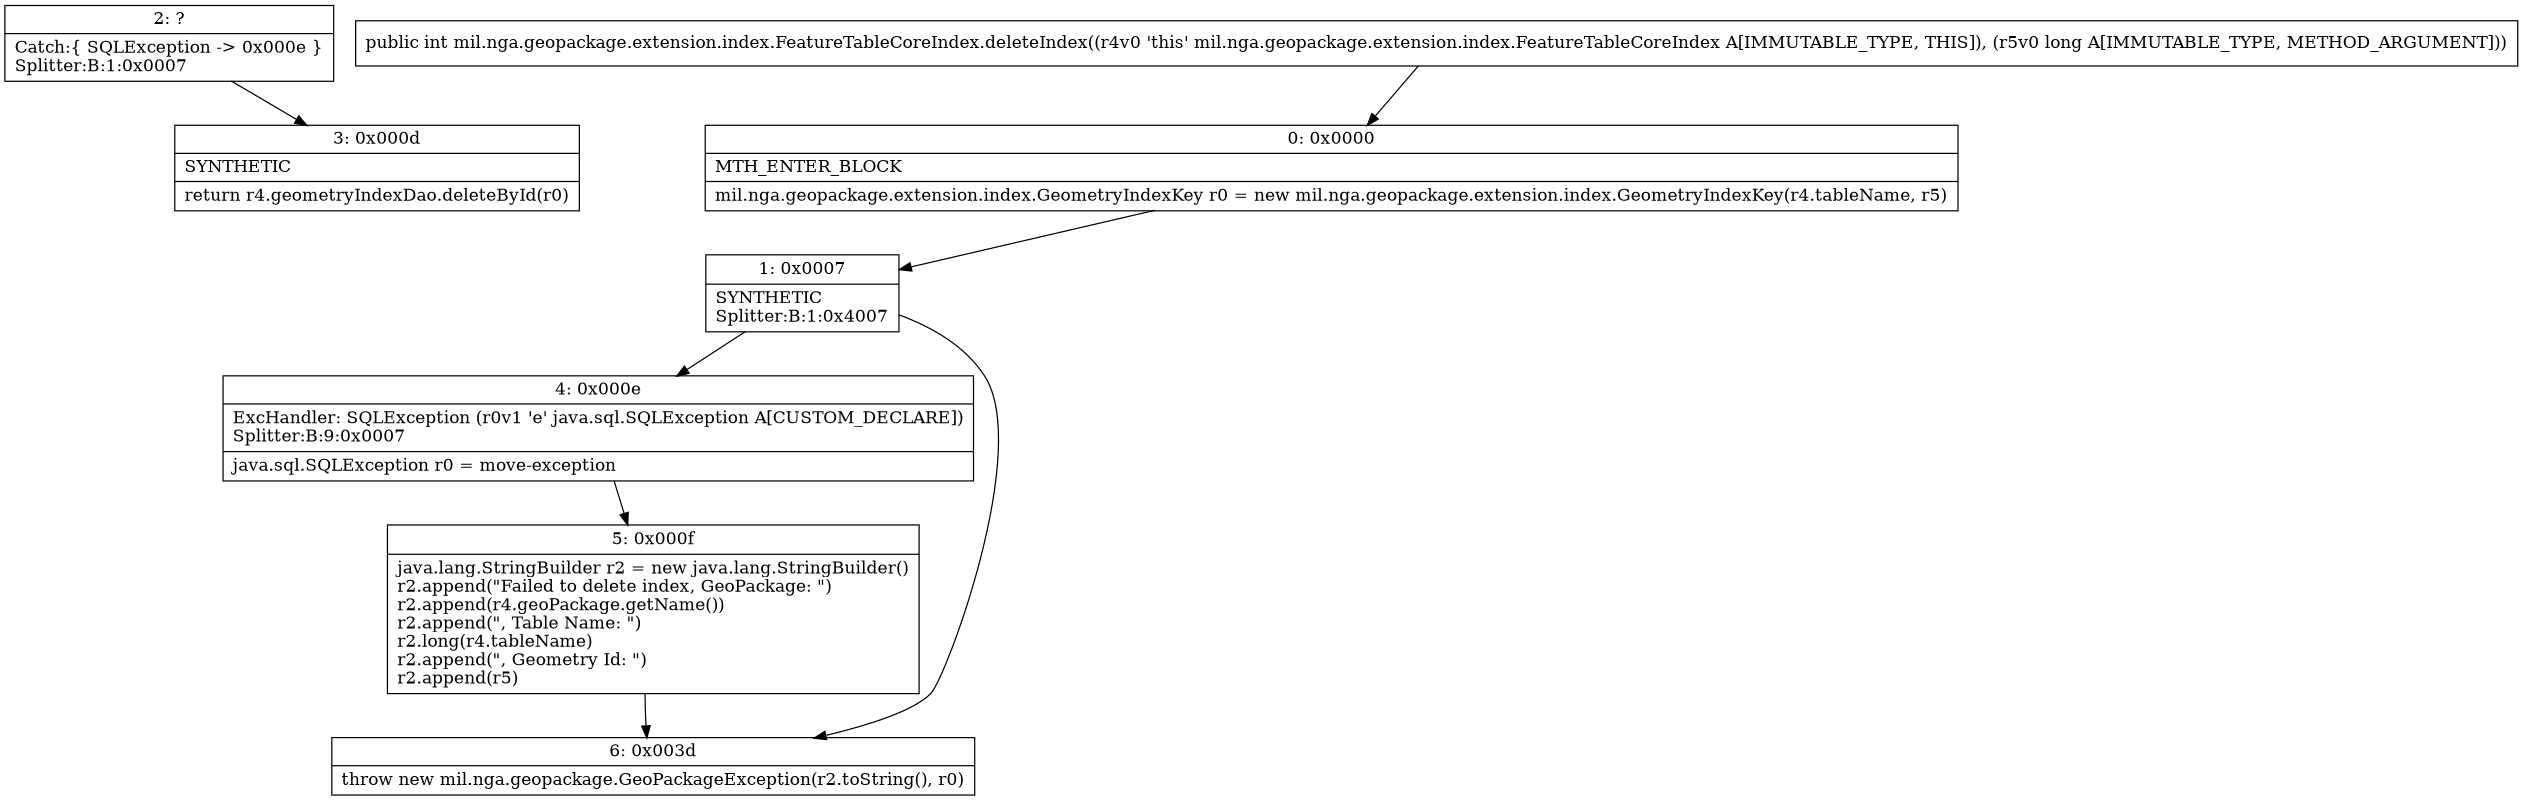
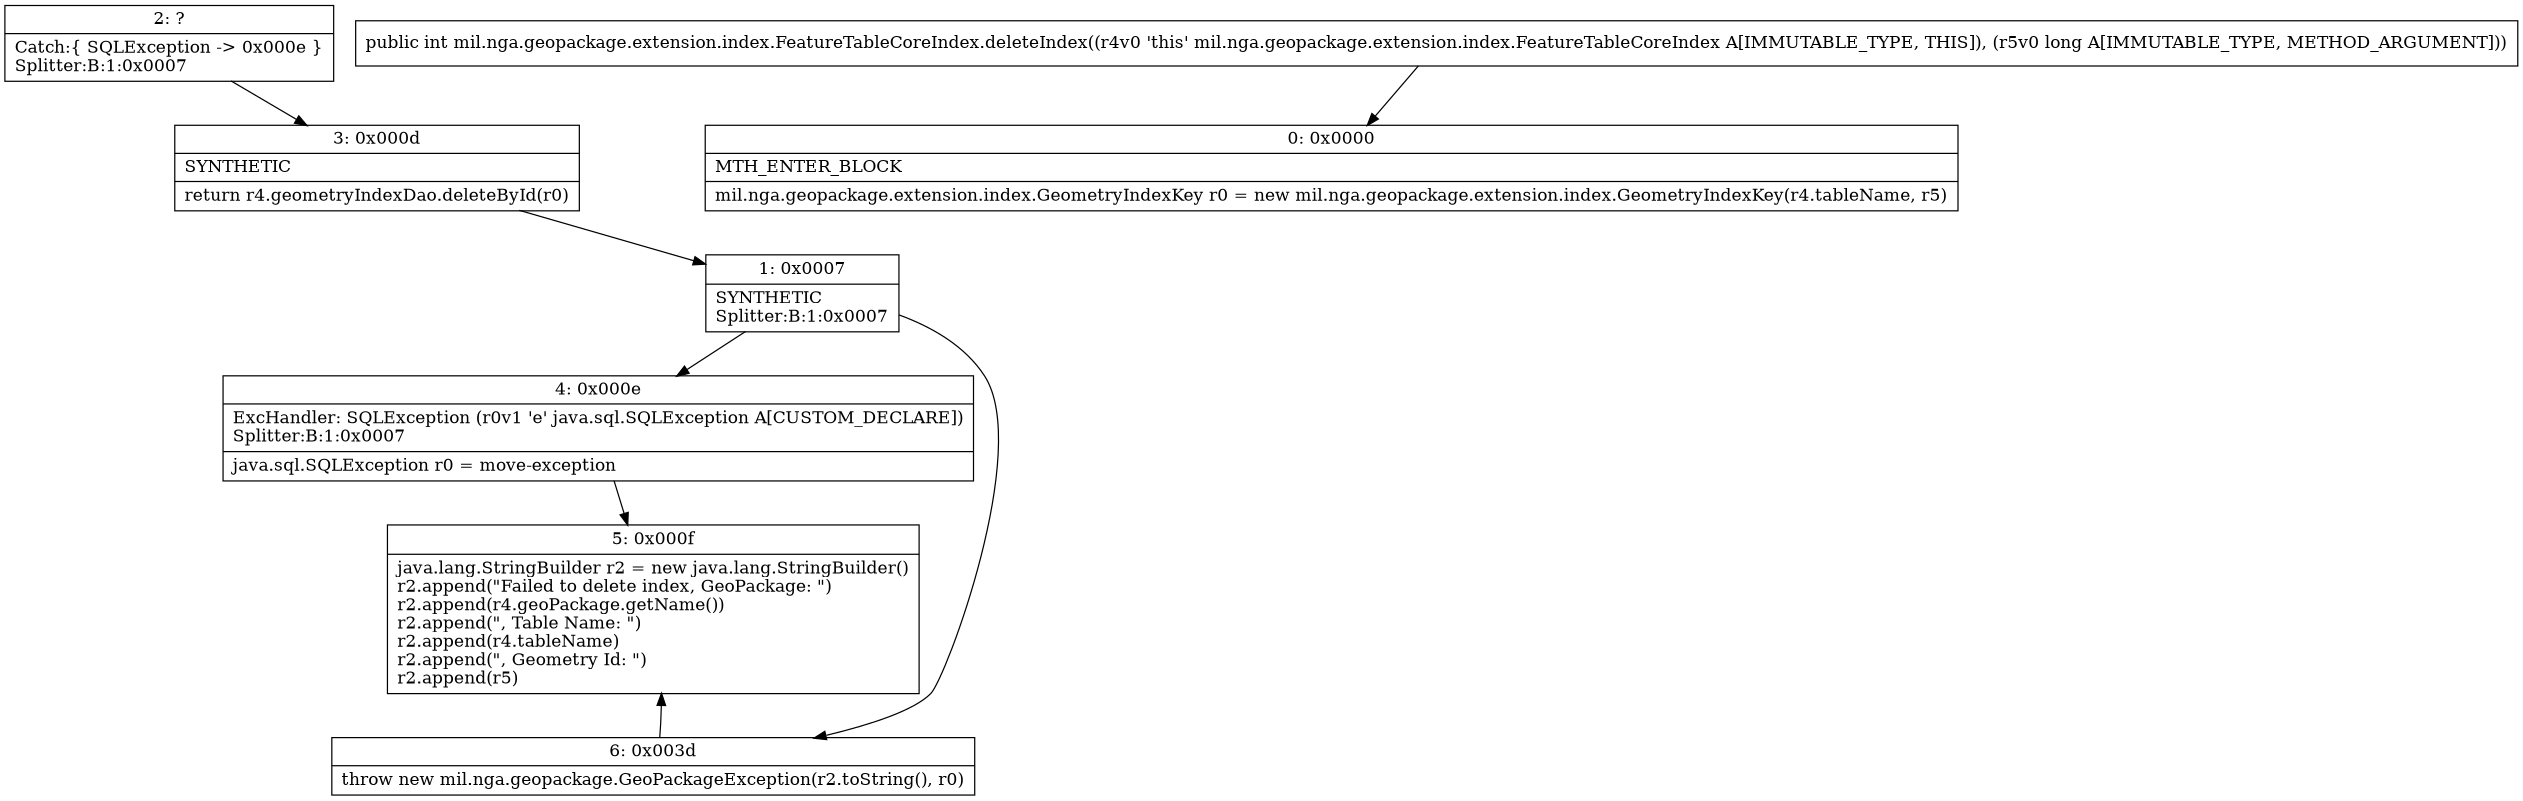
edge "0: 0x0000" -> "1: 0x0007": now "3: 0x000d" -> "1: 0x0007"
node "1: 0x0007": text "Splitter:B:1:0x4007" -> "Splitter:B:1:0x0007"
node "4: 0x000e": text "Splitter:B:9:0x0007" -> "Splitter:B:1:0x0007"
node "5: 0x000f": text "r2.long(r4.tableName)" -> "r2.append(r4.tableName)"
edge "5: 0x000f" -> "6: 0x003d": reversed
